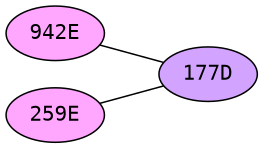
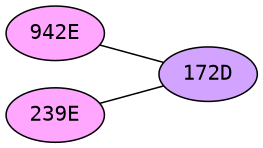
node "177D": label "177D" -> "172D"
node "259E": label "259E" -> "239E"
